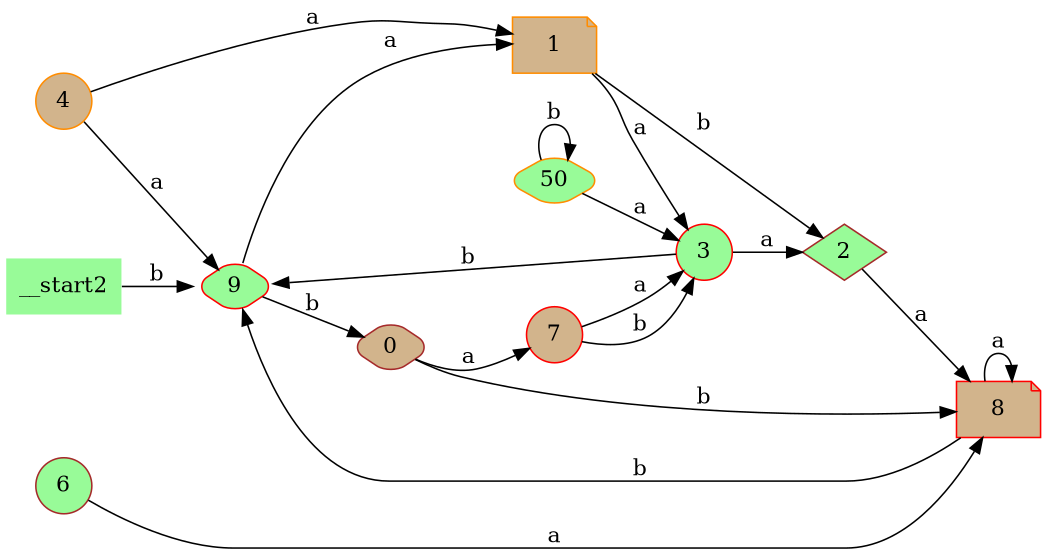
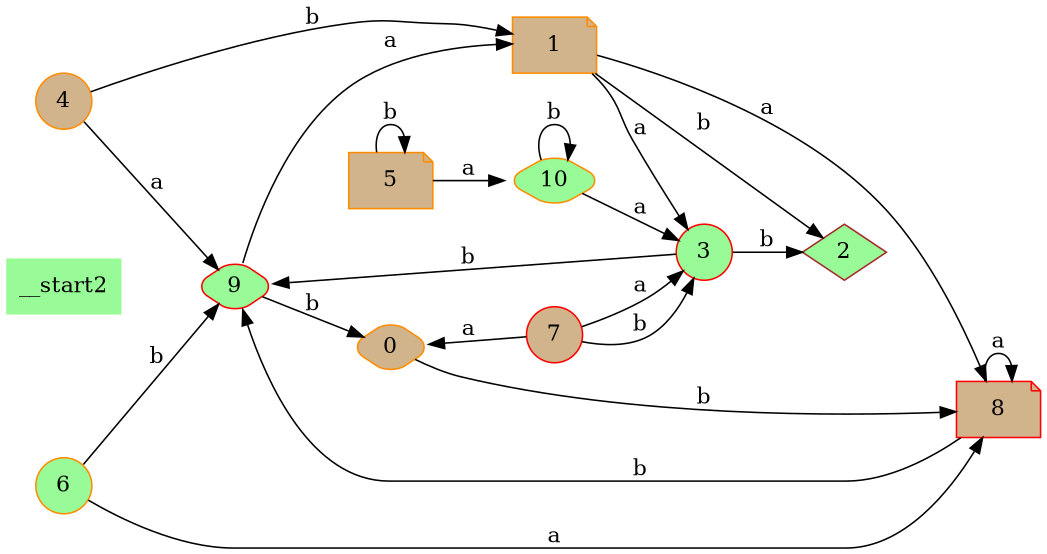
edge "4" -> "1": label "a" -> "b"
node "5": added
node "50": label "50" -> "10"
edge "3" -> "2": label "a" -> "b"
edge "__start2" -> "9": now "6" -> "9"
edge "2" -> "8": now "1" -> "8"
node "0": color brown -> darkorange
edge "0" -> "7": reversed
node "6": color brown -> darkorange
